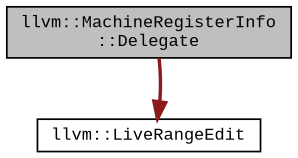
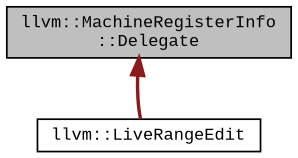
edge "llvm::MachineRegisterInfo ::Delegate" -> "llvm::LiveRangeEdit": reversed
